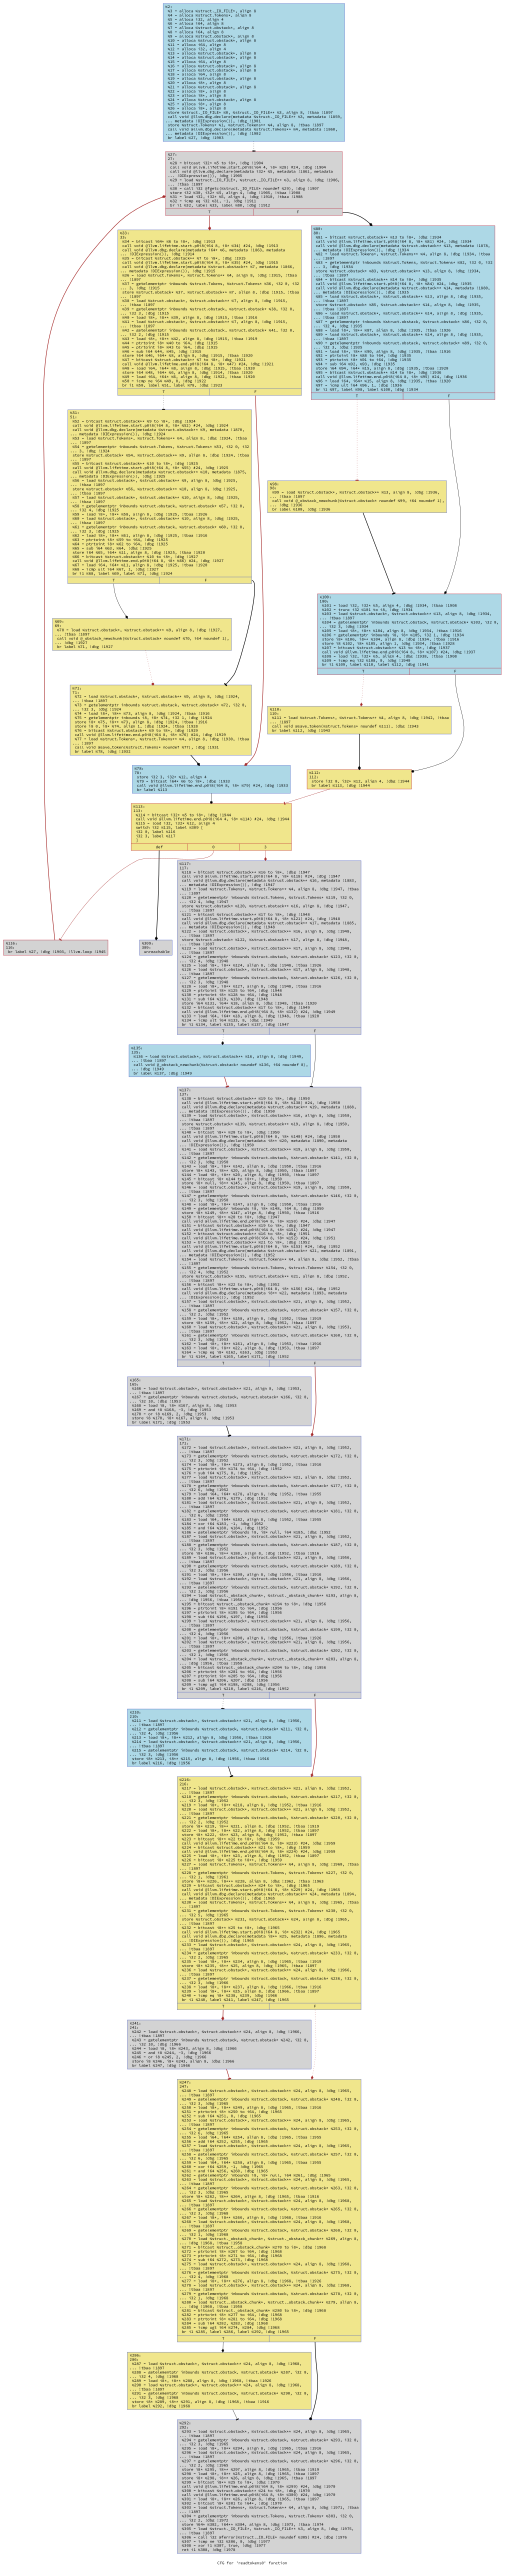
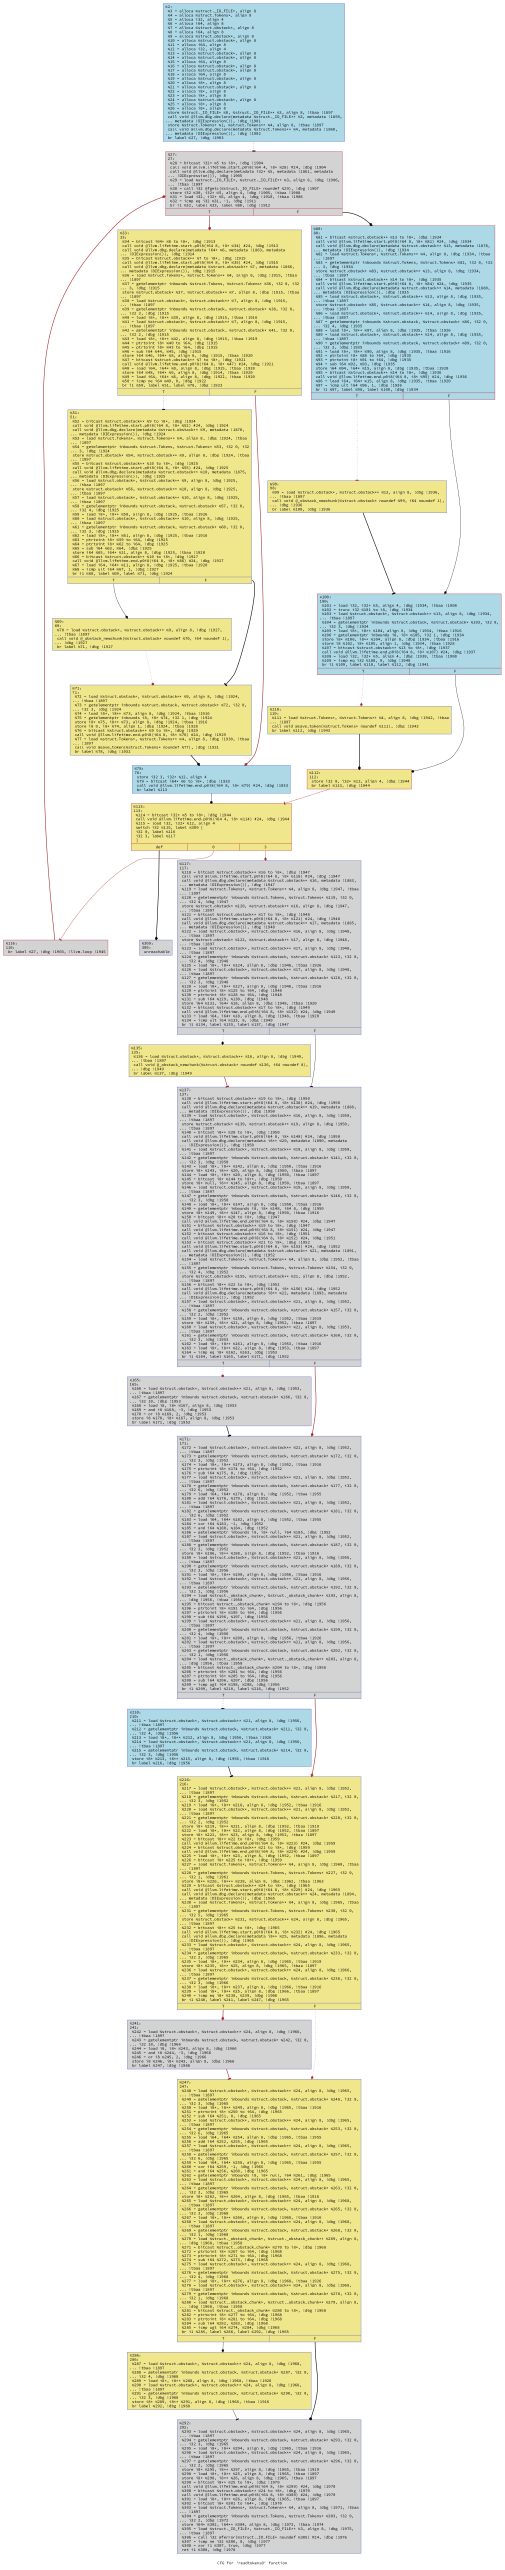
node "%135:": fillcolor lightblue -> khaki
edge "%137:" -> "%165:": added
